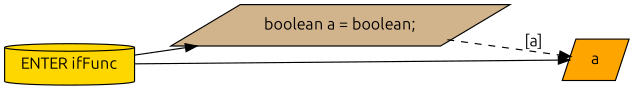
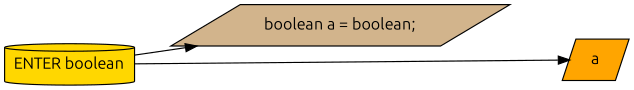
edge "boolean a = boolean;" -> "a": removed, label "[a]"
node "ENTER ifFunc": label "ENTER ifFunc" -> "ENTER boolean"
